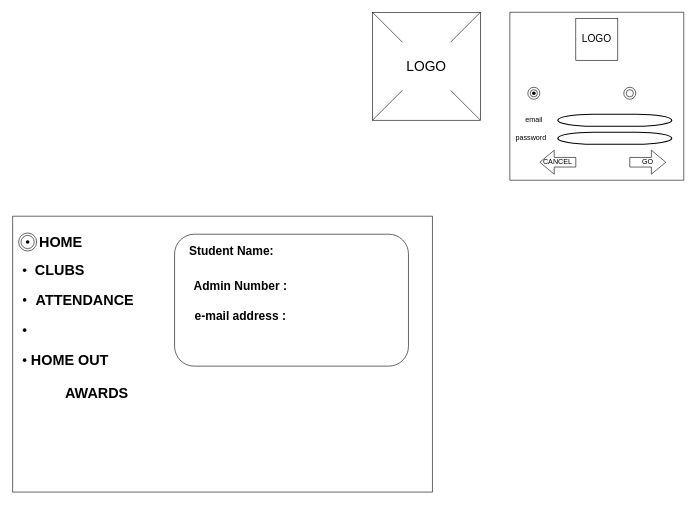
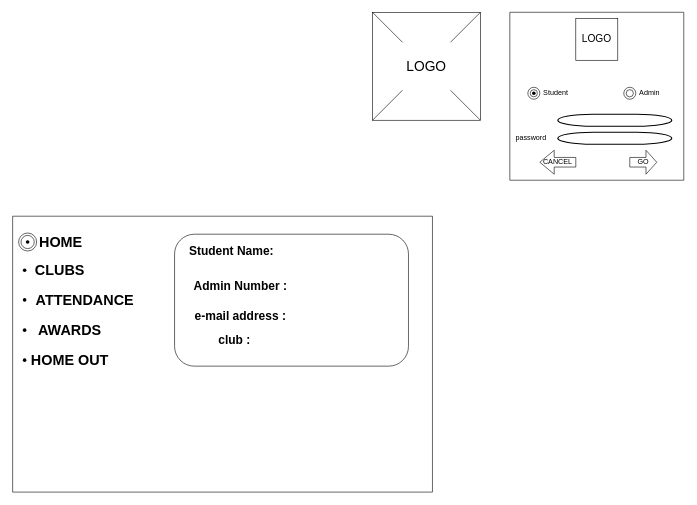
node "Student": added
node "Admin": added
node "email": removed
node "GO": size 36x24 -> 27x24
node "club :": added
node "AWARDS": moved (96, 393) -> (69, 330)
